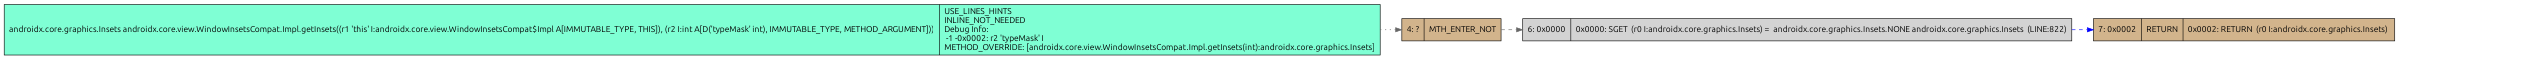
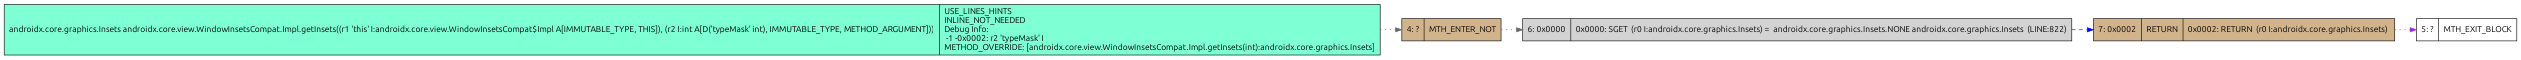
edge "4: ?" -> "6: 0x0000": style dashed -> dotted
node "5: ?": added
